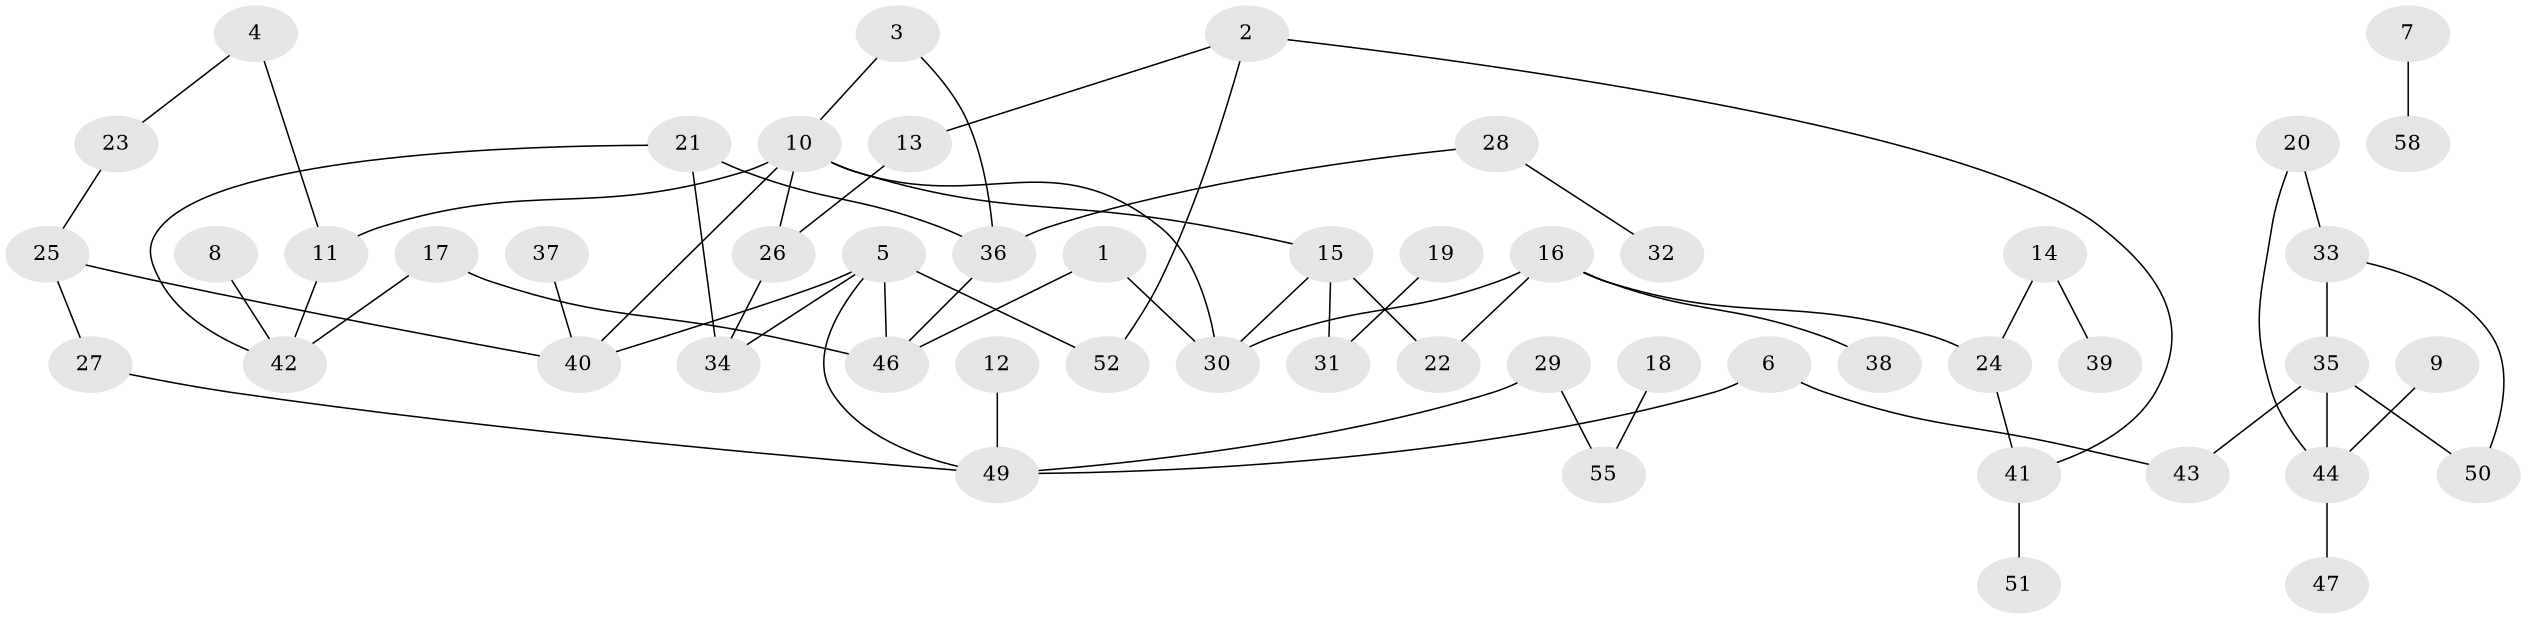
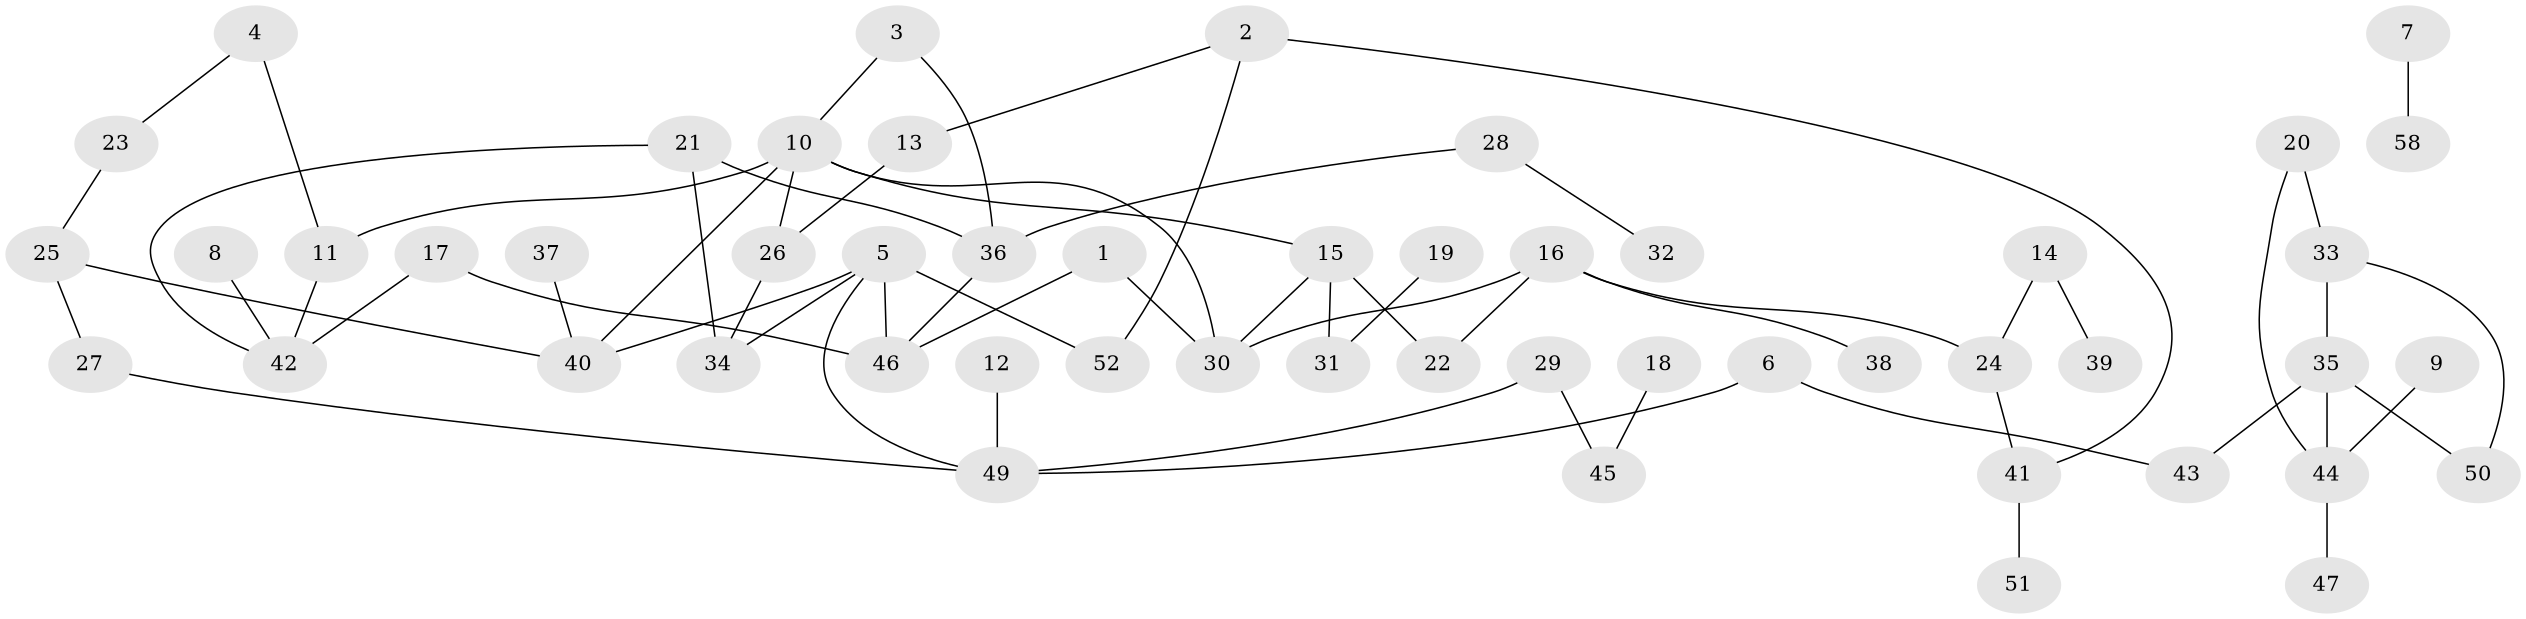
node "55": label "55" -> "45"
